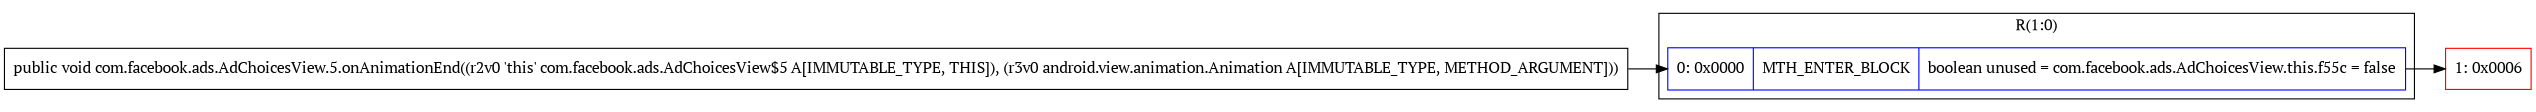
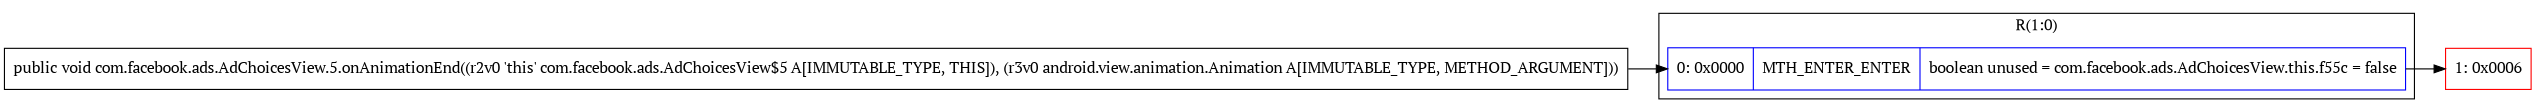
node "0: 0x0000": text "MTH_ENTER_BLOCK" -> "MTH_ENTER_ENTER"
